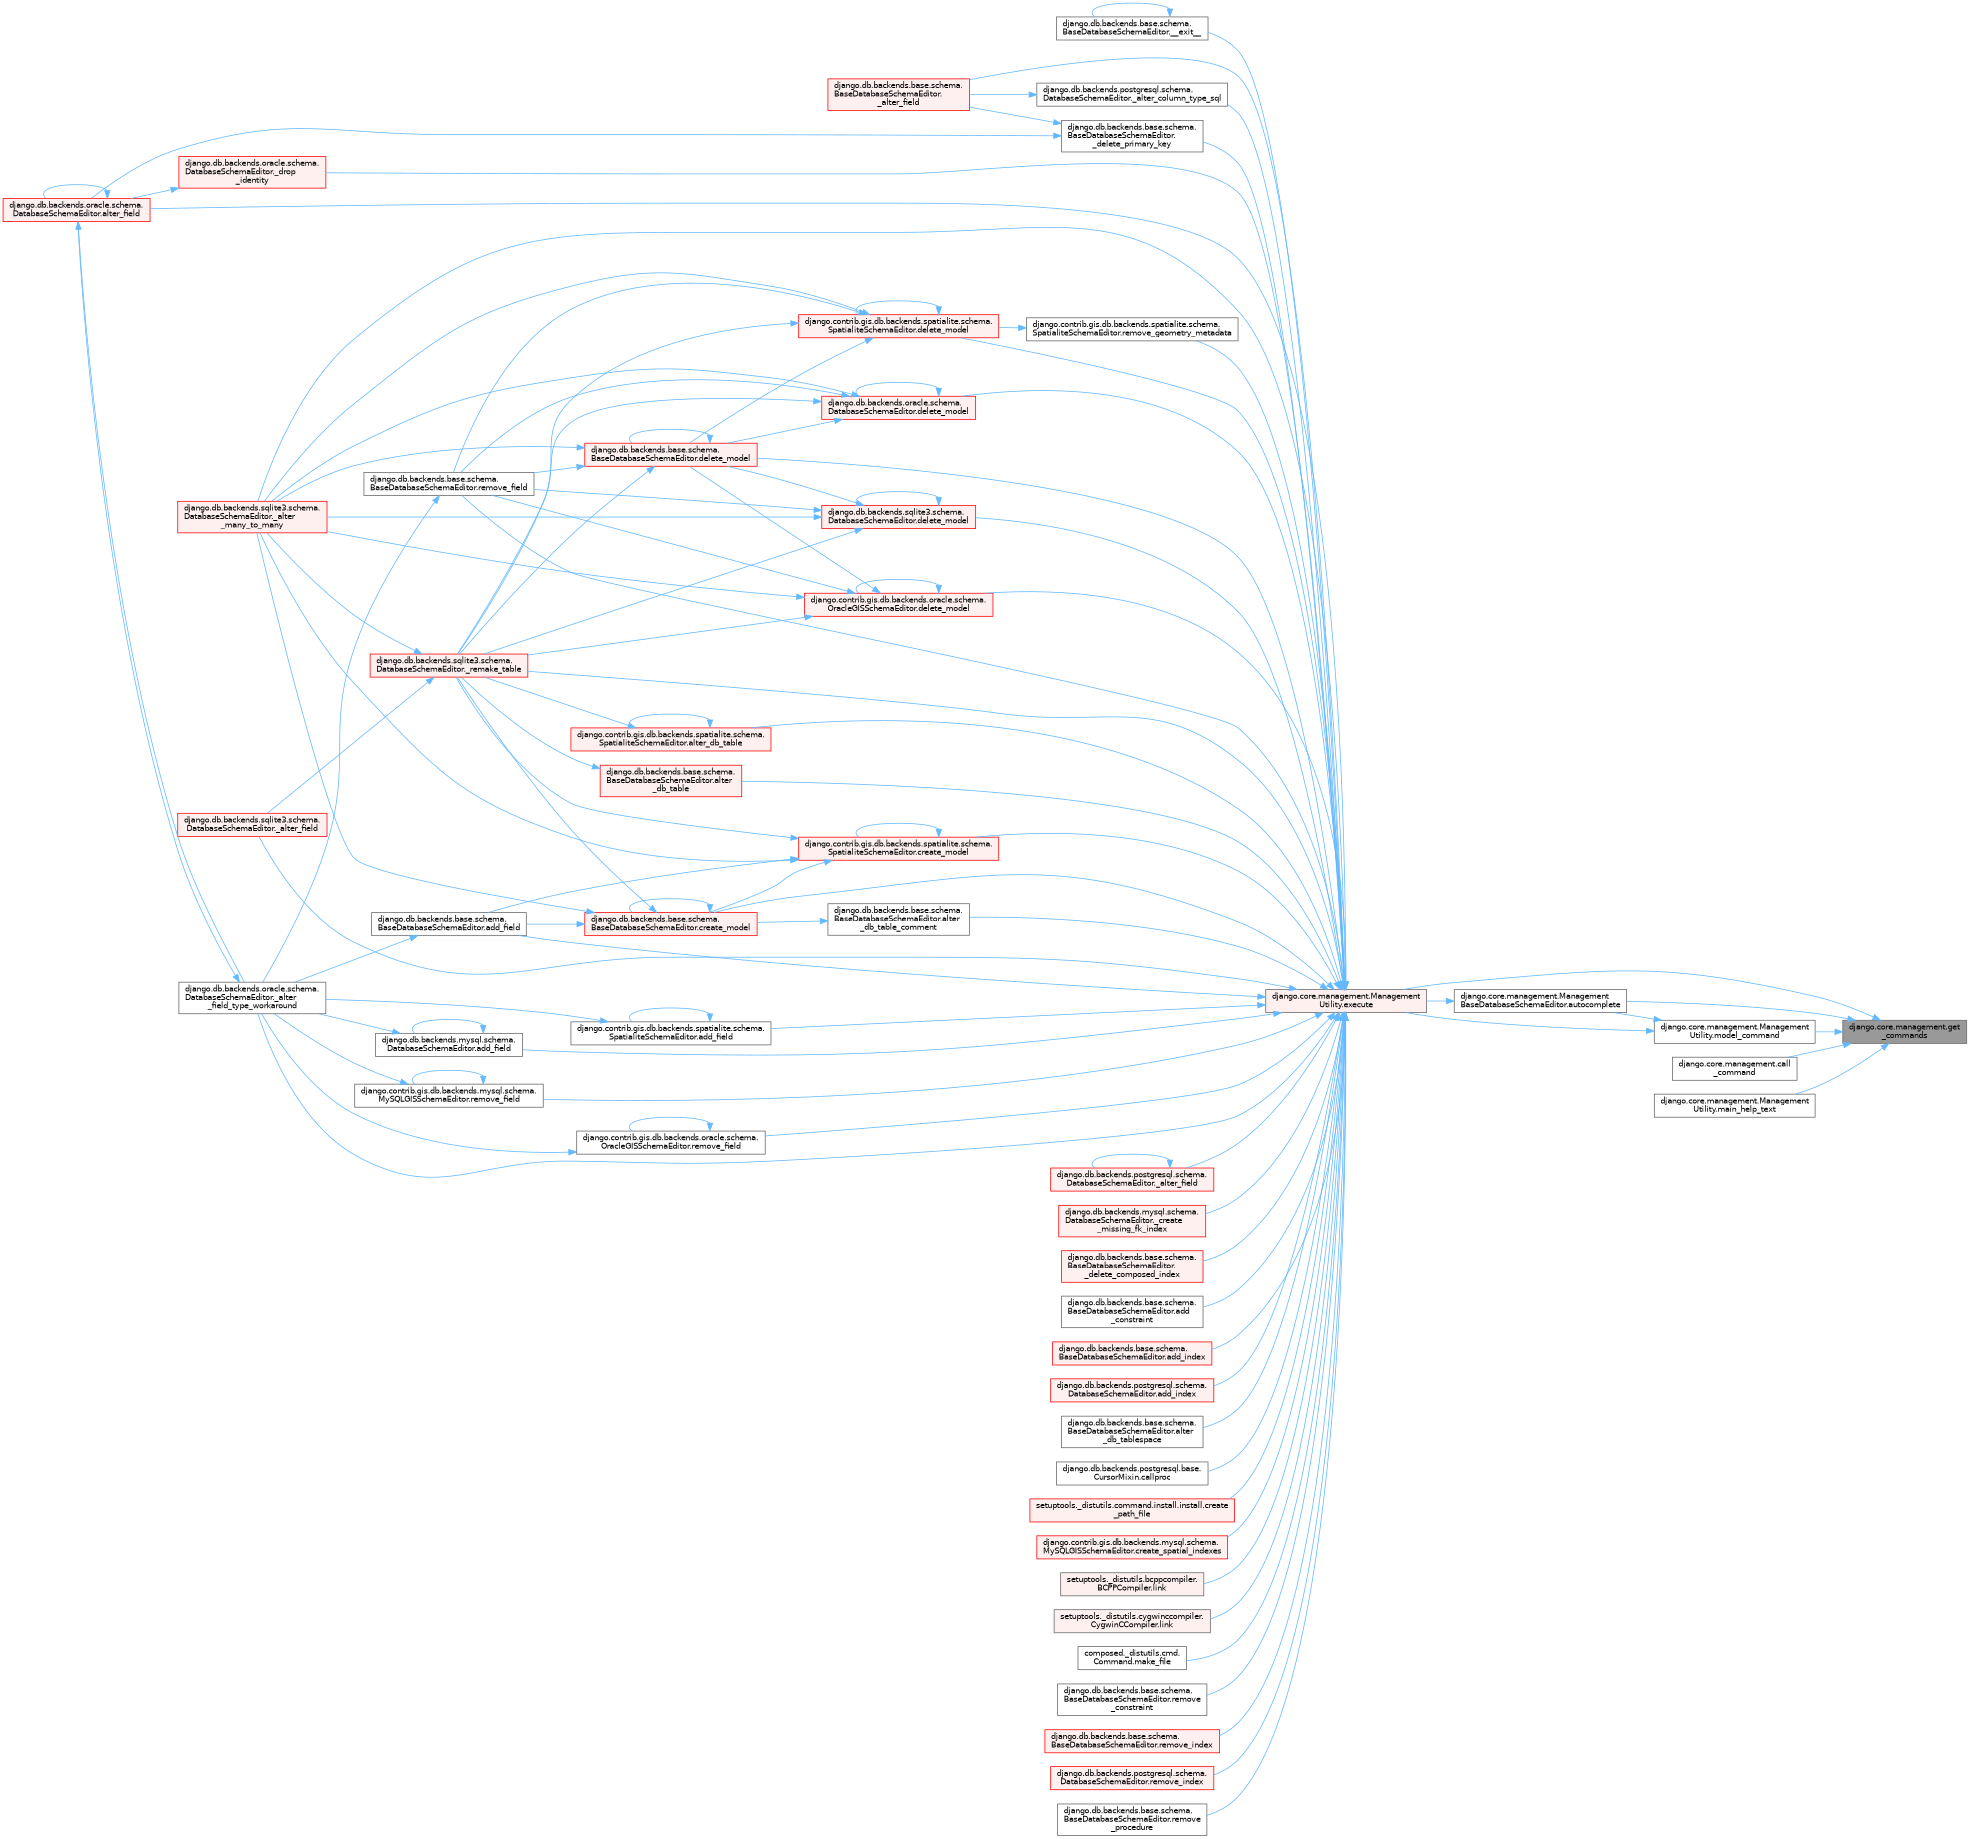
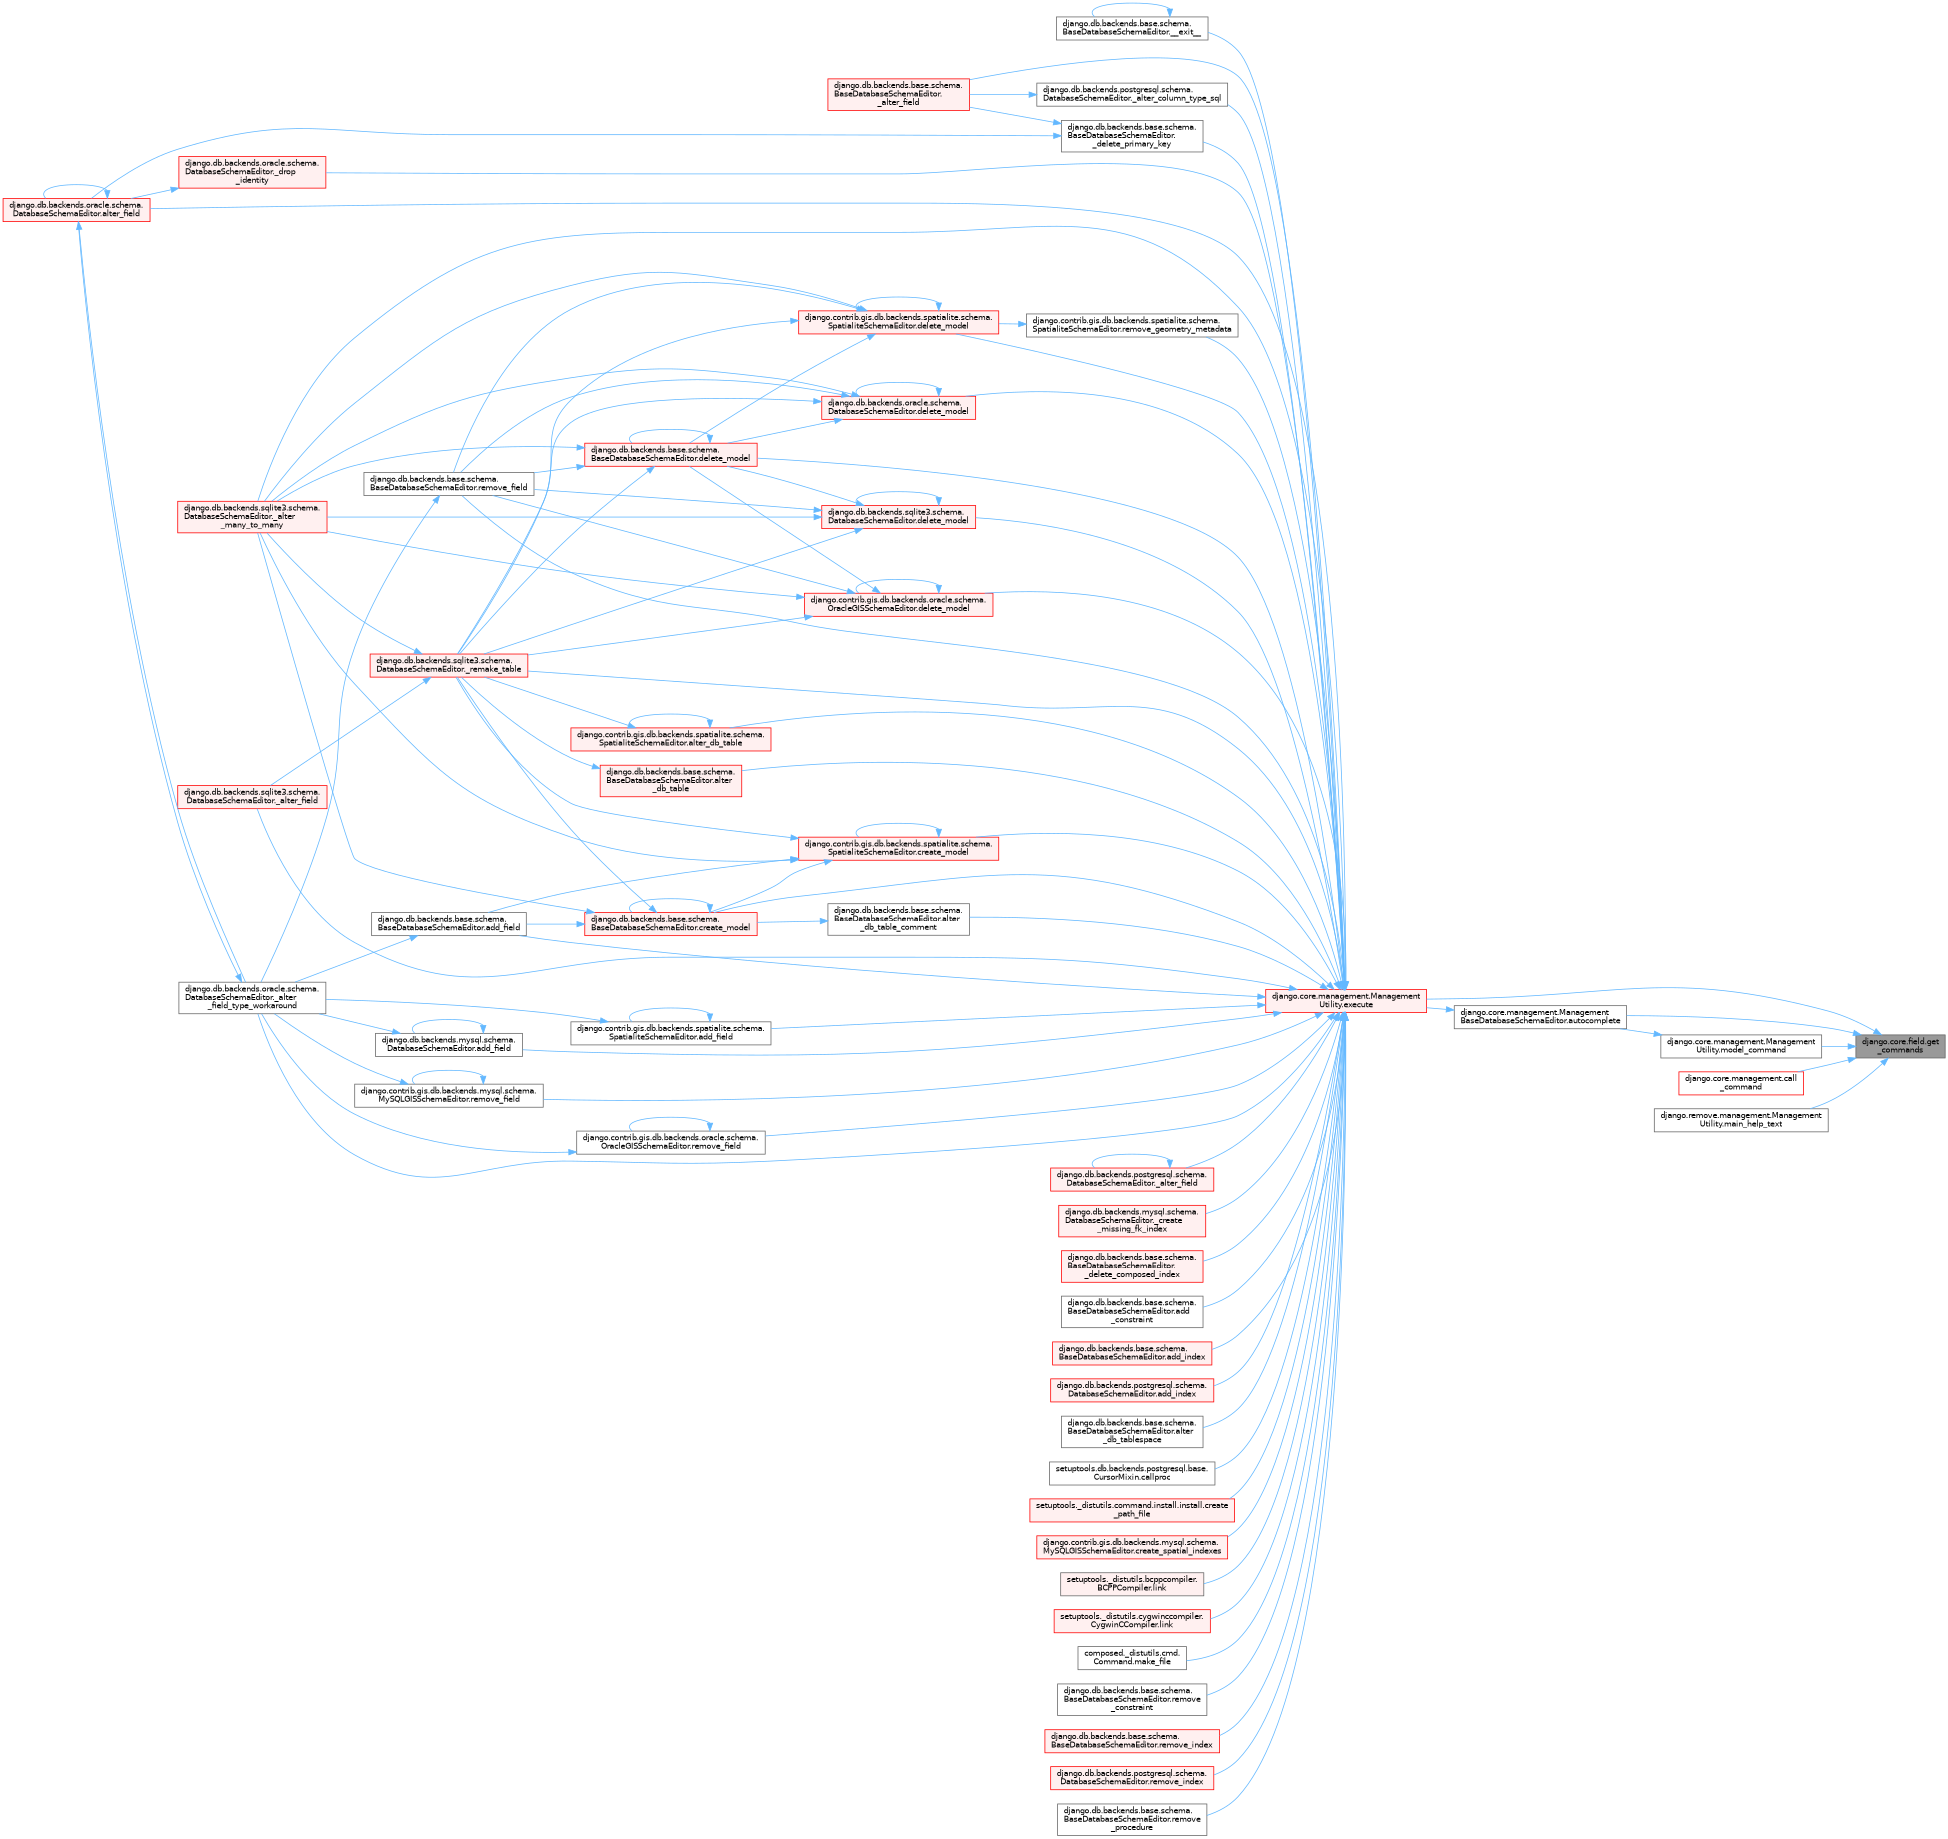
node "django.core.management.Management Utility.execute": color grey40 -> red
edge "django.core.management.Management Utility.execute" -> "django.core.management.Management Utility.model_command": removed
node "django.core.management.get _commands": label "django.core.management.get _commands" -> "django.core.field.get _commands"
node "django.core.management.call _command": color grey40 -> red
node "django.core.management.Management Utility.main_help_text": label "django.core.management.Management Utility.main_help_text" -> "django.remove.management.Management Utility.main_help_text"
node "django.db.backends.postgresql.base. CursorMixin.callproc": label "django.db.backends.postgresql.base. CursorMixin.callproc" -> "setuptools.db.backends.postgresql.base. CursorMixin.callproc"
node "setuptools._distutils.cygwinccompiler. CygwinCCompiler.link": color grey40 -> red
